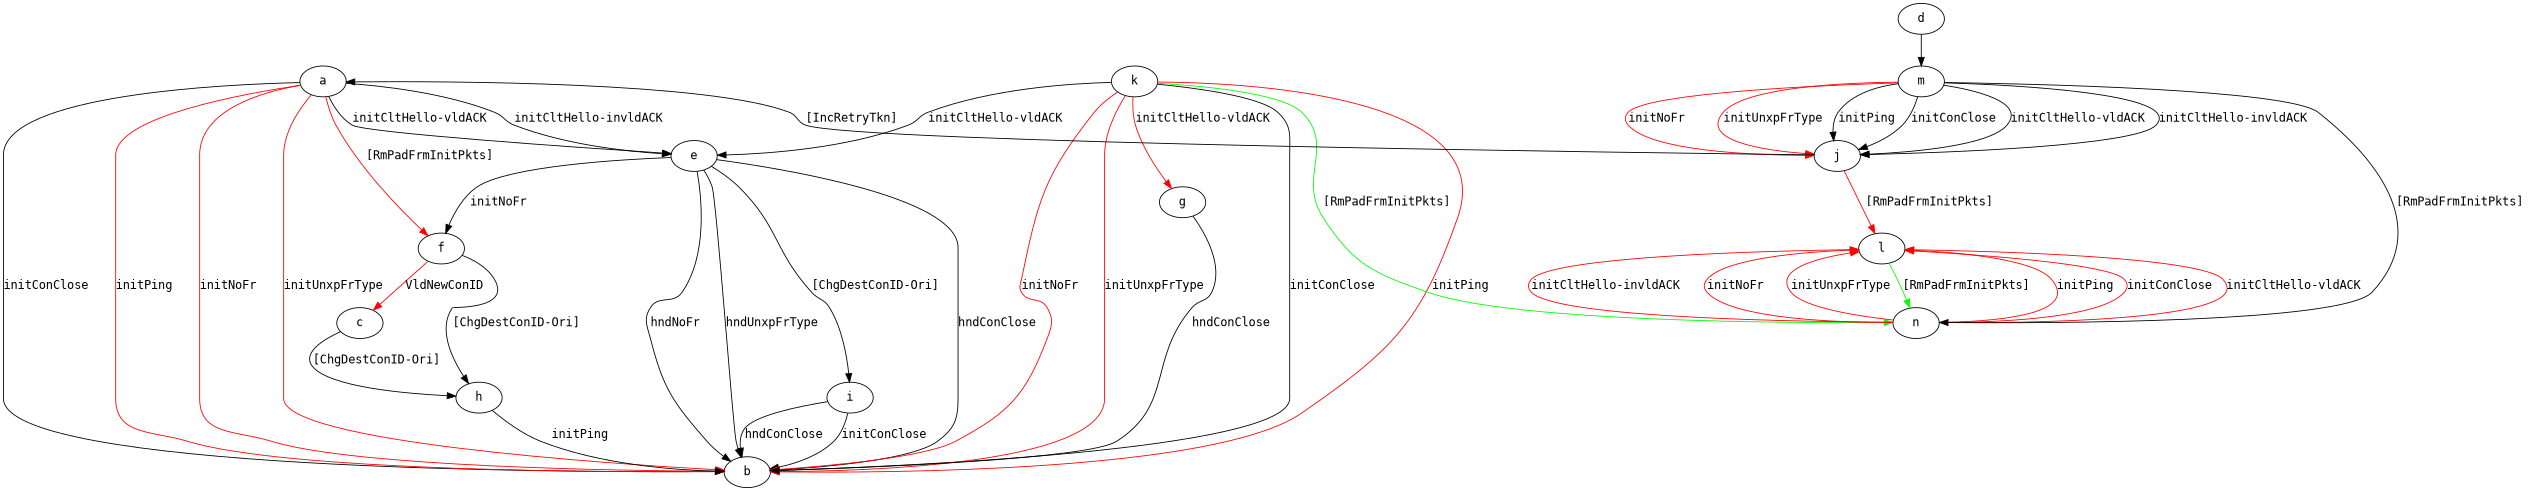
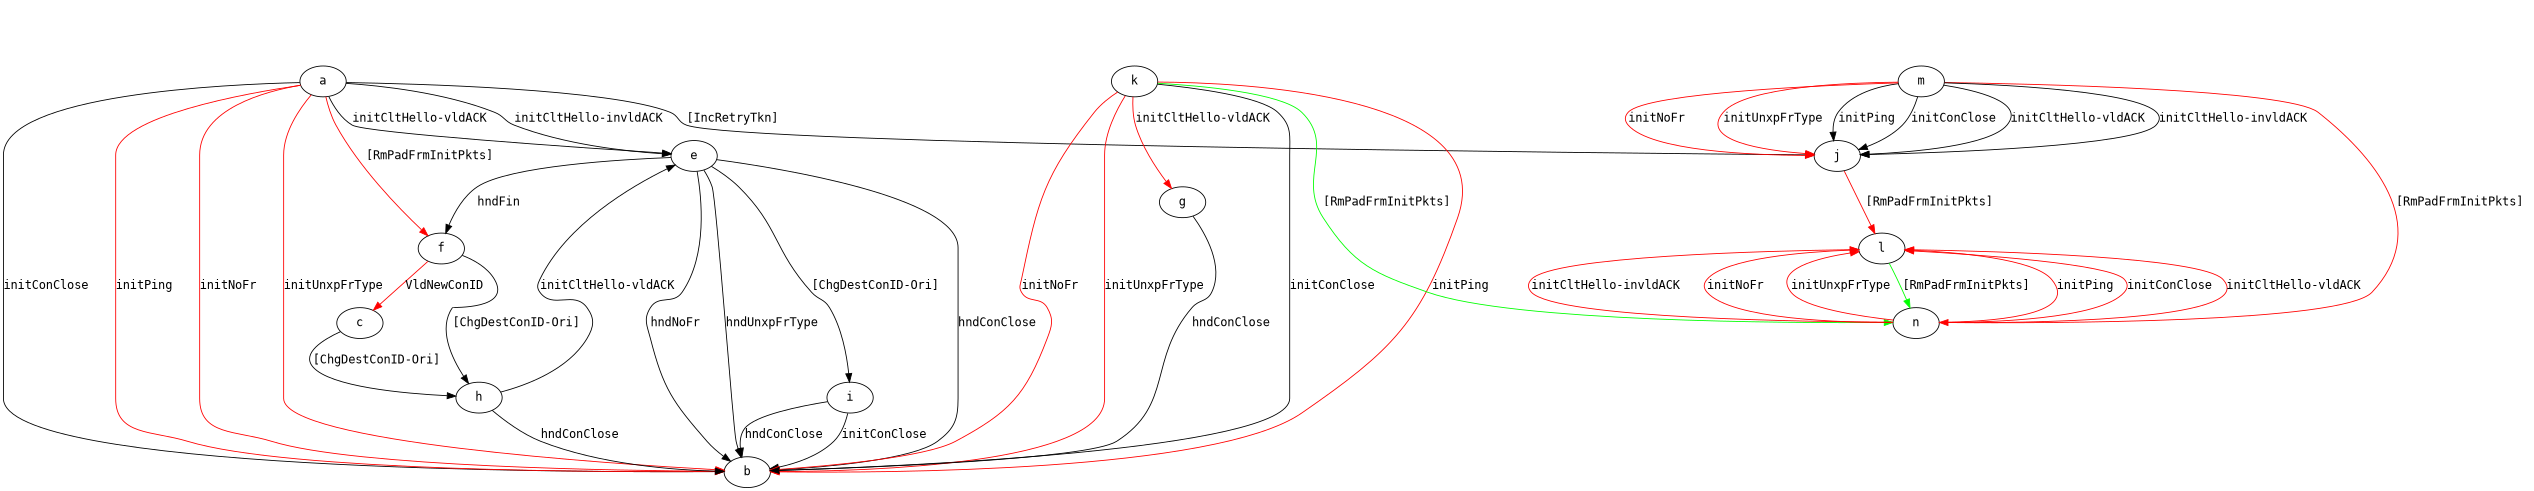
node "d": removed
edge "k" -> "e": now "h" -> "e"
edge "j" -> "a": reversed
edge "e" -> "f": label "initNoFr " -> "hndFin "
edge "m" -> "n": color black -> red
edge "h" -> "b": label "initPing " -> "hndConClose "
